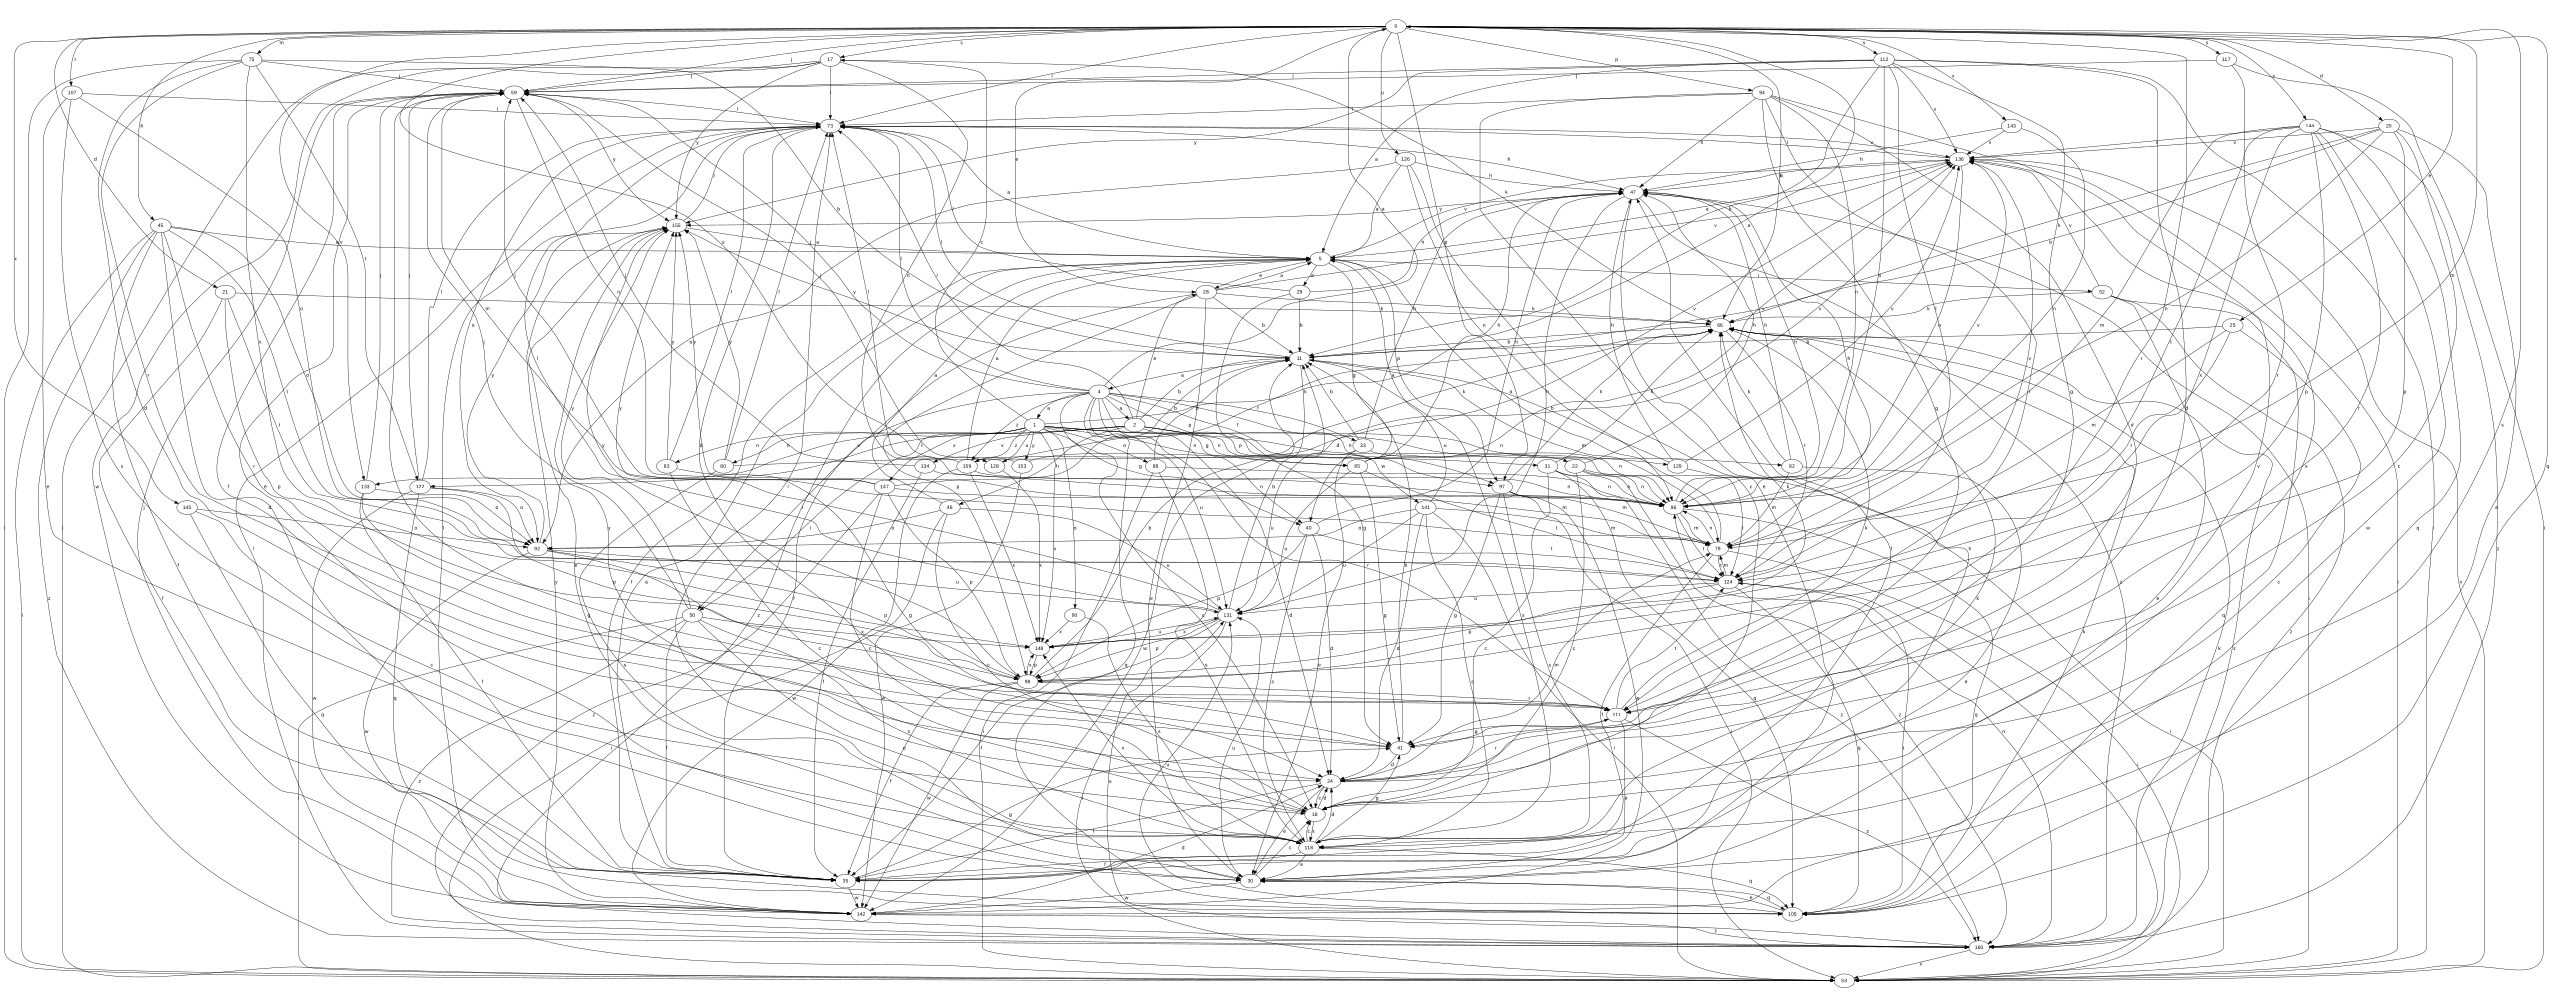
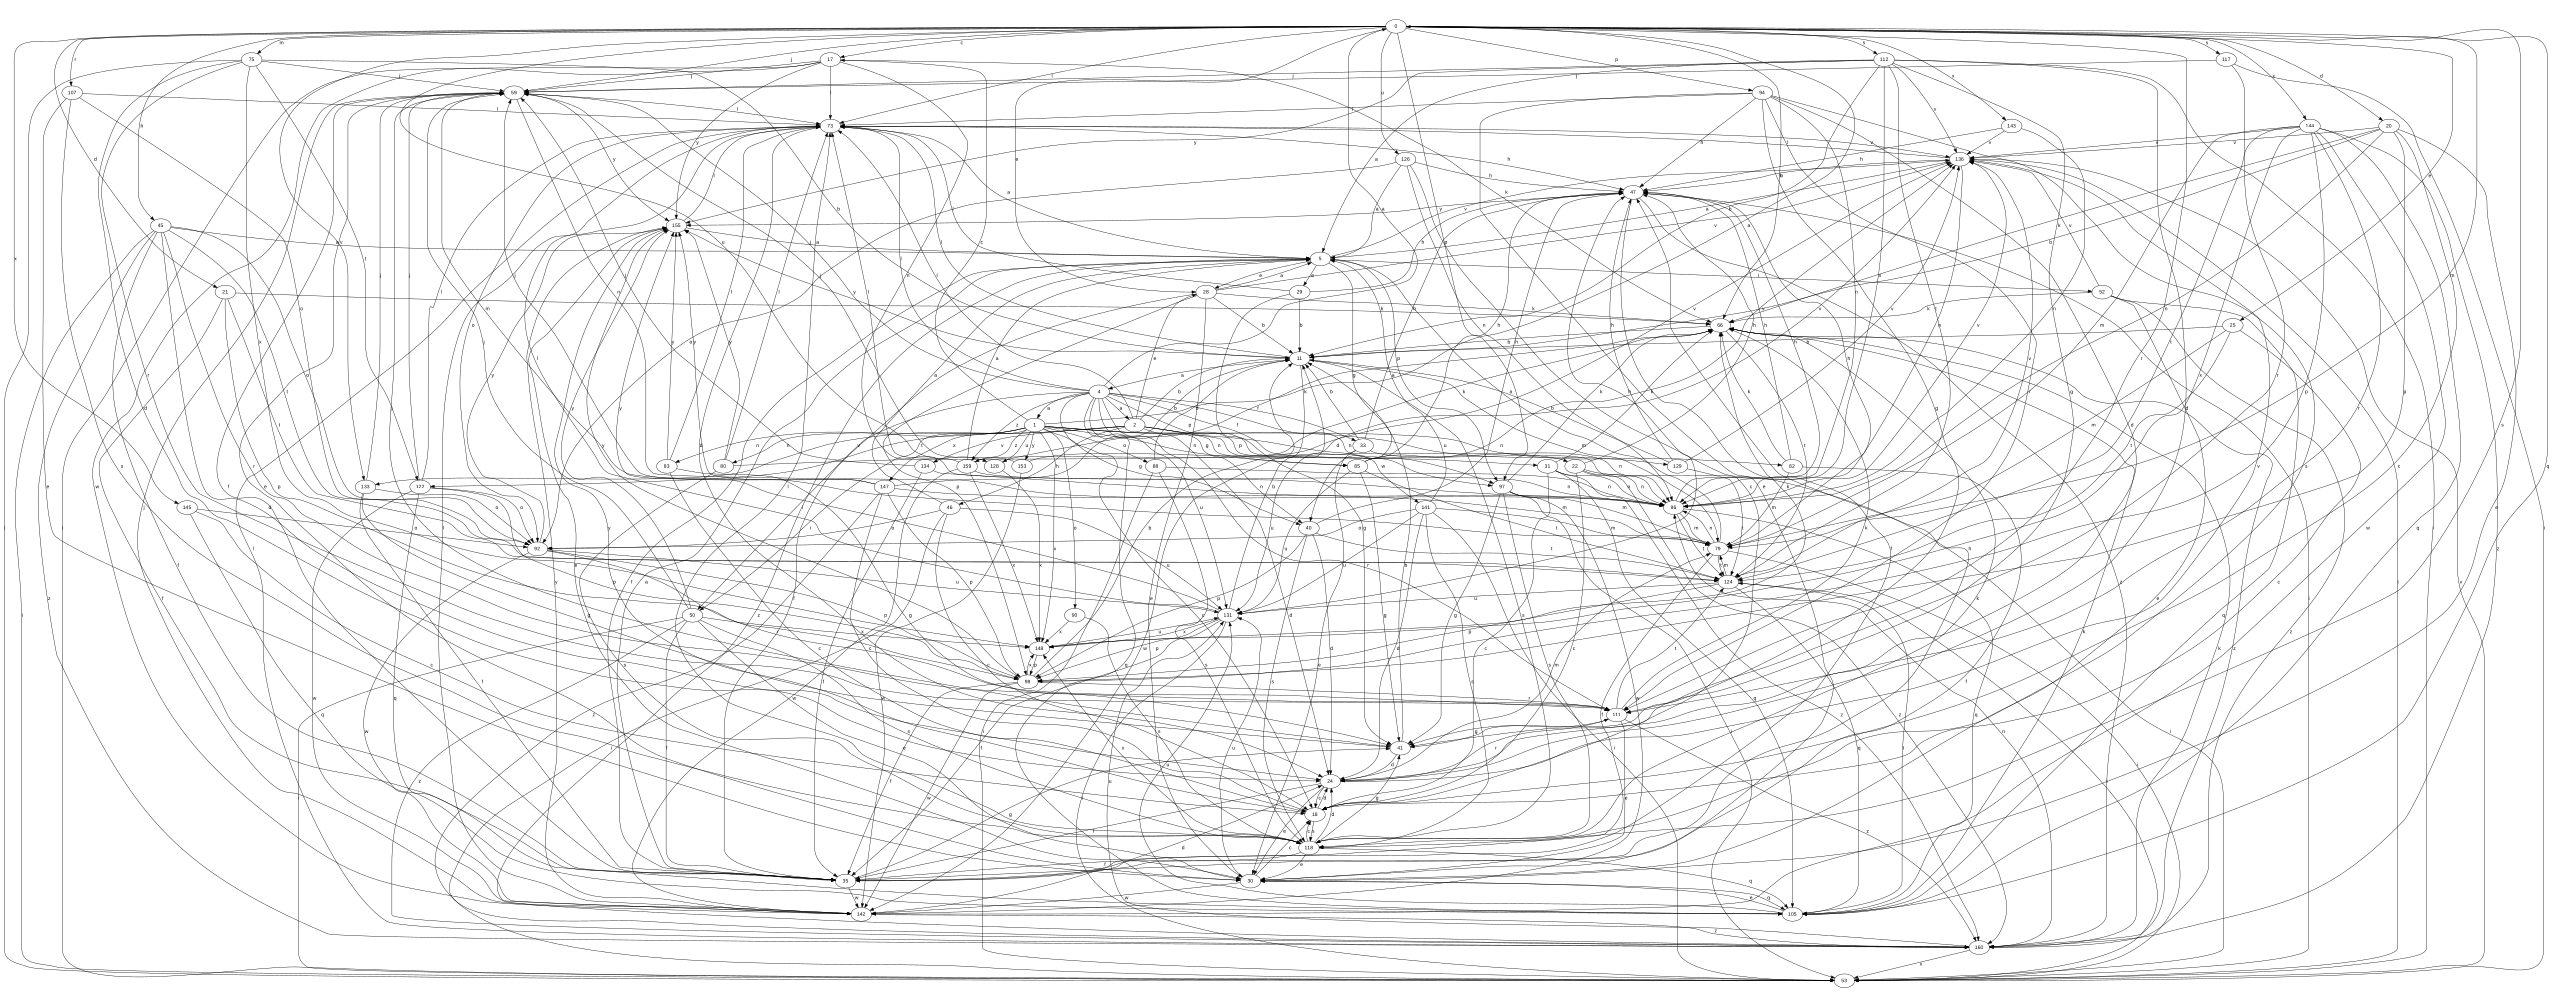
edge "47" -> "131": reversed
edge "82" -> "35": label "e" -> "f"
